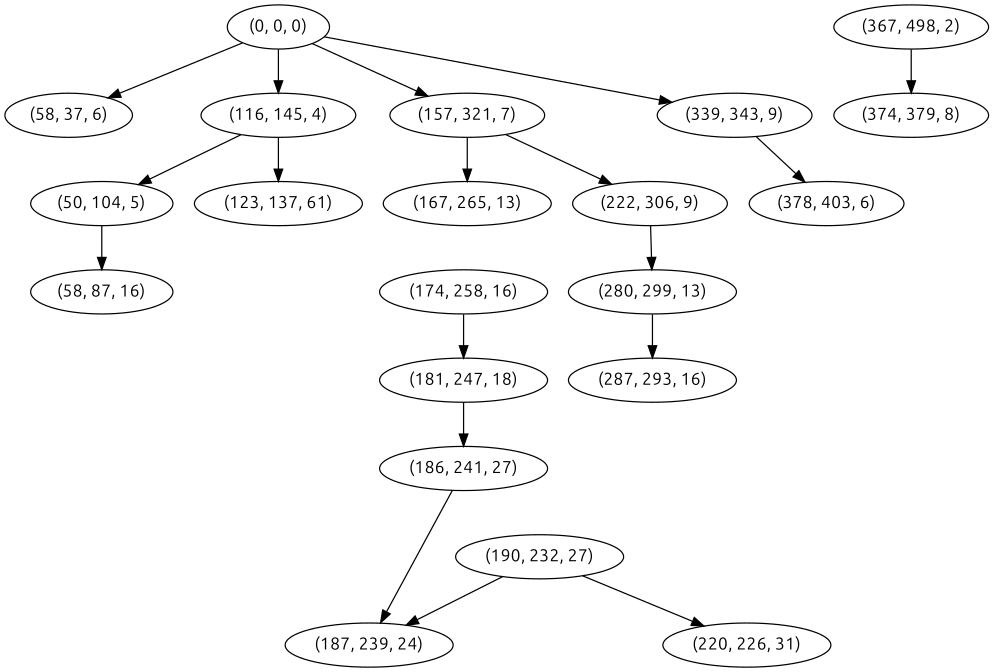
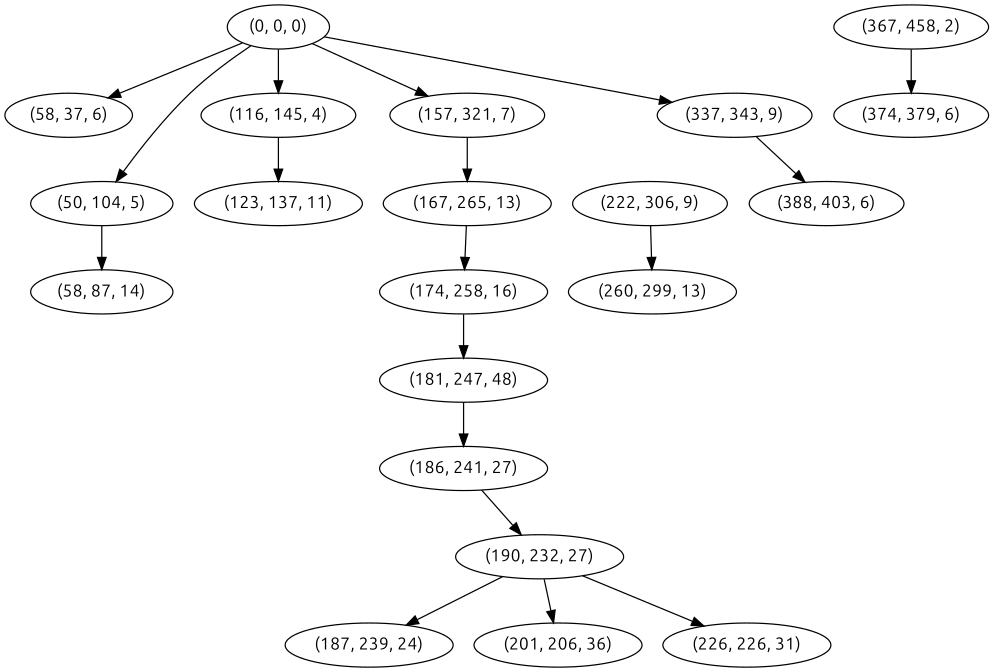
node "(367, 498, 2)": label "(367, 498, 2)" -> "(367, 458, 2)"
node "(339, 343, 9)": label "(339, 343, 9)" -> "(337, 343, 9)"
node "(374, 379, 8)": label "(374, 379, 8)" -> "(374, 379, 6)"
edge "(116, 145, 4)" -> "(50, 104, 5)": now "(0, 0, 0)" -> "(50, 104, 5)"
edge "(157, 321, 7)" -> "(222, 306, 9)": removed
node "(123, 137, 61)": label "(123, 137, 61)" -> "(123, 137, 11)"
node "(378, 403, 6)": label "(378, 403, 6)" -> "(388, 403, 6)"
edge "(167, 265, 13)" -> "(174, 258, 16)": added
node "(58, 87, 16)": label "(58, 87, 16)" -> "(58, 87, 14)"
node "(280, 299, 13)": label "(280, 299, 13)" -> "(260, 299, 13)"
node "(181, 247, 18)": label "(181, 247, 18)" -> "(181, 247, 48)"
node "(287, 293, 16)": removed
edge "(186, 241, 27)" -> "(187, 239, 24)": now "(186, 241, 27)" -> "(190, 232, 27)"
node "(201, 206, 36)": added
node "(220, 226, 31)": label "(220, 226, 31)" -> "(226, 226, 31)"
